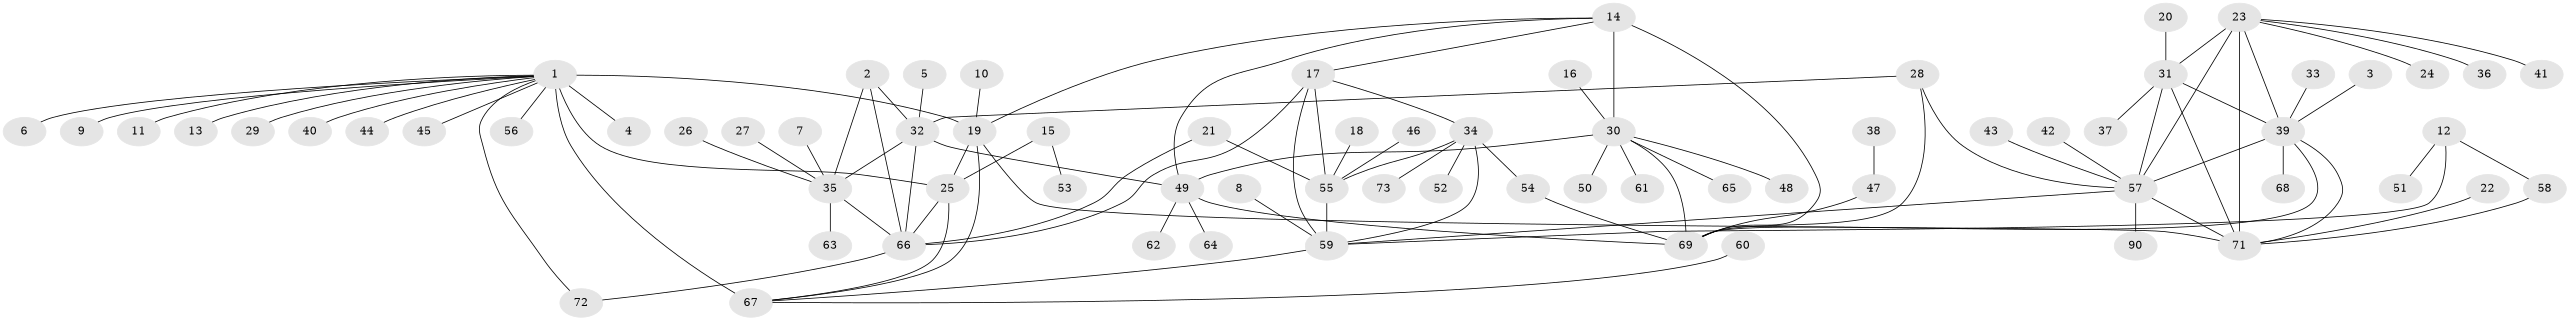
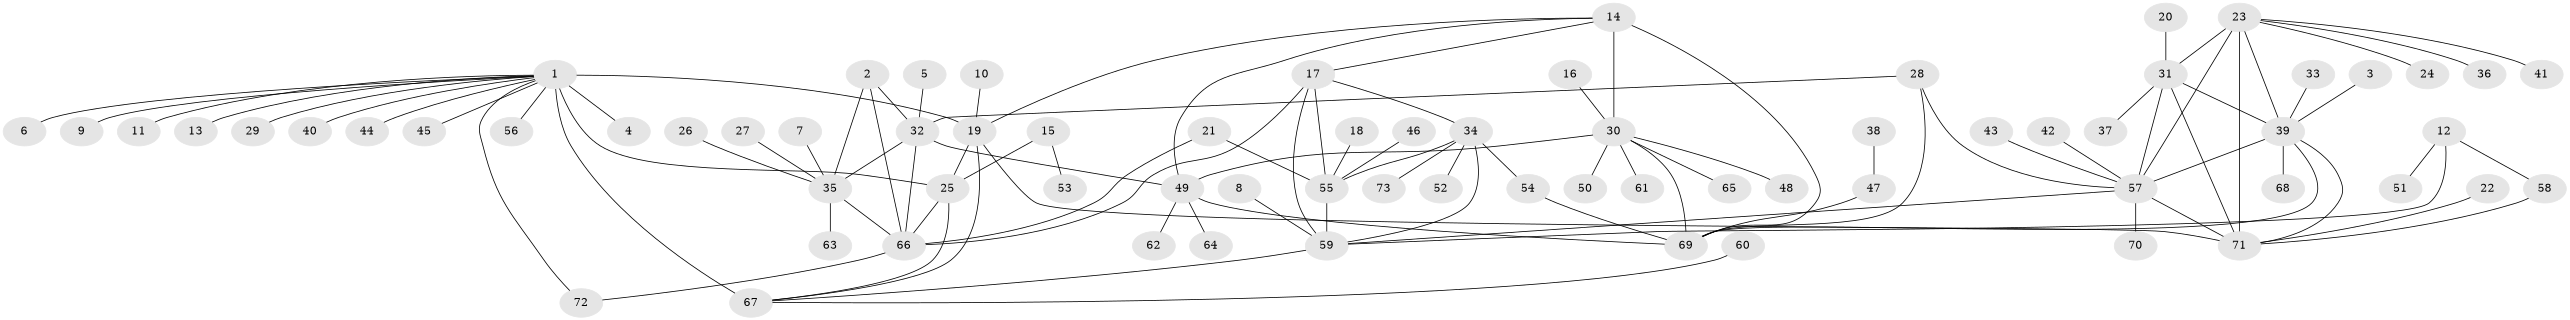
node "90": label "90" -> "70"
